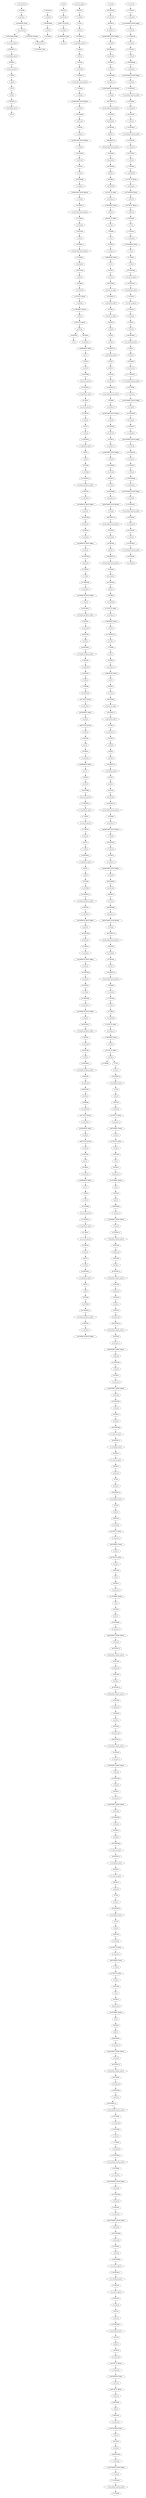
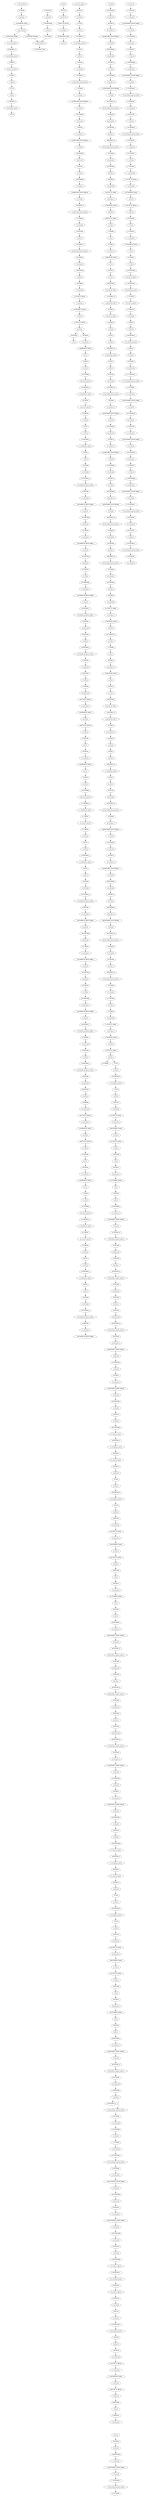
edge "1007:ALOAD_0" -> "1008:GETFIELD_QUICK_ARRAY": now "1006:FMUL" -> "1008:GETFIELD_QUICK_ARRAY"
node "1091:GETFIELD_QUICK": removed
